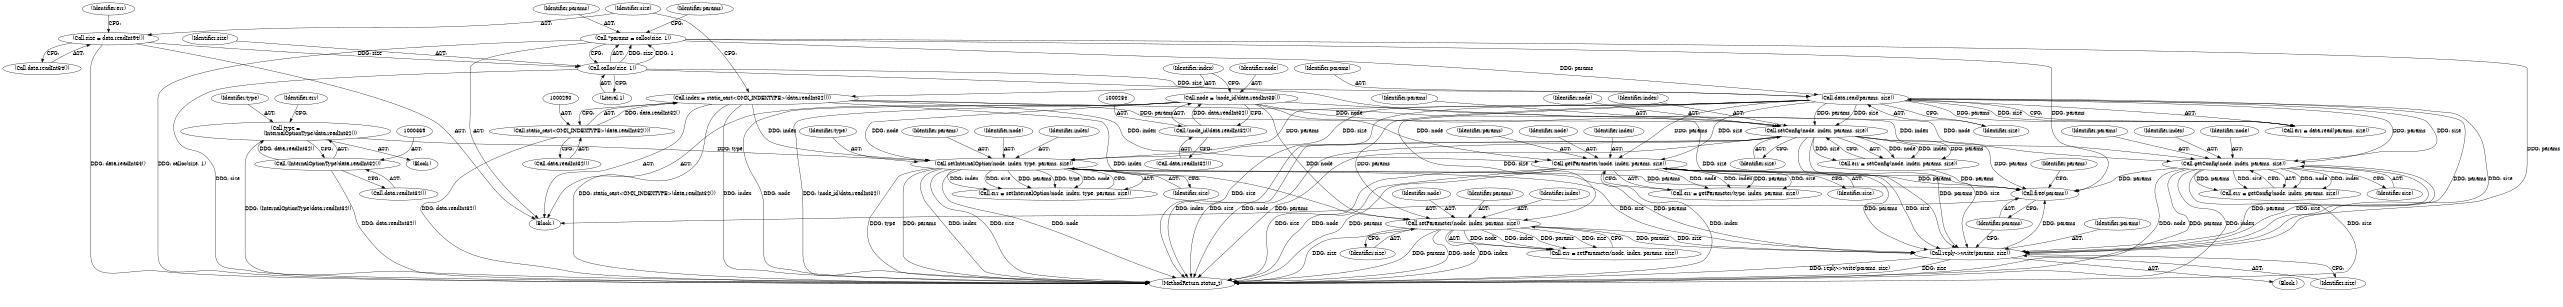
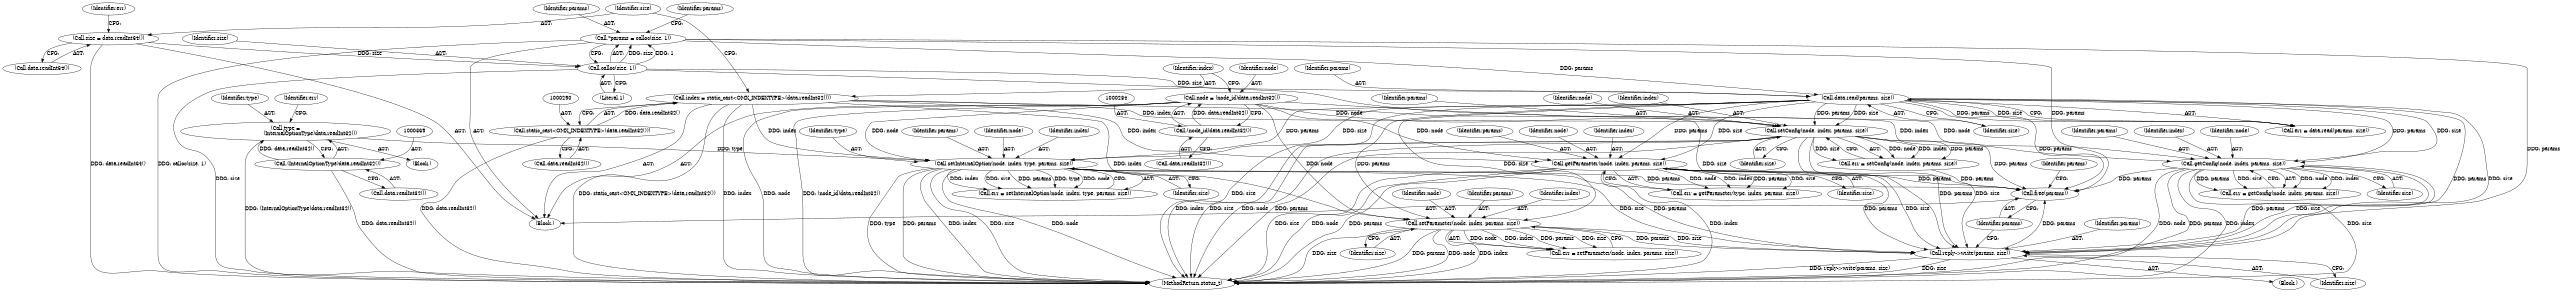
node "(Call,size = data.readInt94())": label "(Call,size = data.readInt94())" -> "(Call,size = data.readInt64())"
node "(Call,node = (node_id)data.readInt38())": label "(Call,node = (node_id)data.readInt38())" -> "(Call,node = (node_id)data.readInt32())"
edge "(Call,index = static_cast<OMX_INDEXTYPE>(data.readInt32()))" -> "(Call,setConfig(node, index, params, size))": label "DDG: params" -> "DDG: index"
edge "(Call,data.read(params, size))" -> "(Call,free(params))": added, label "DDG: params"
